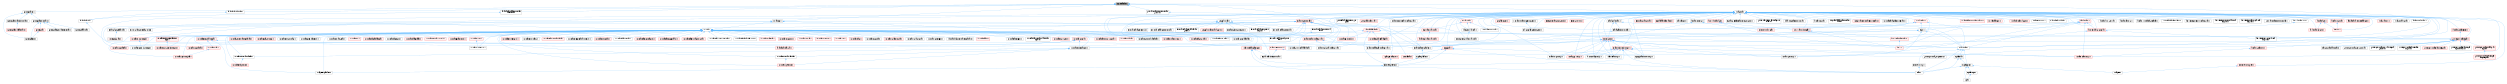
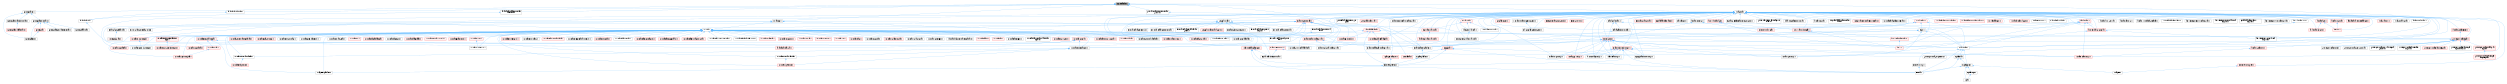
node "MovieSceneCommonHelpers.h": added
node "RigVMEdGraphTemplateNode Spawner.h": label "RigVMEdGraphTemplateNode Spawner.h" -> "FastReferenceCollector Spawner.h"
node "ArchiveUObjectFromStructured.h": label "ArchiveUObjectFromStructured.h" -> "RigVMEdGraphUnitNodeSpawner.h"
node "K2Node_Self.h": added
node "SetVariableOnPersistent.h": label "SetVariableOnPersistent.h" -> "AnimGraphNodeBinding.h"
node "Self.h": label "Self.h" -> "Engine.h"
